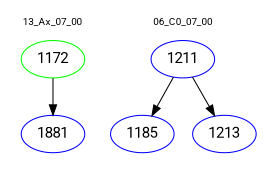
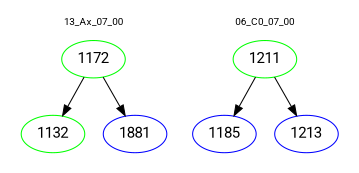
node "1211": color blue -> green
node "1132": added
